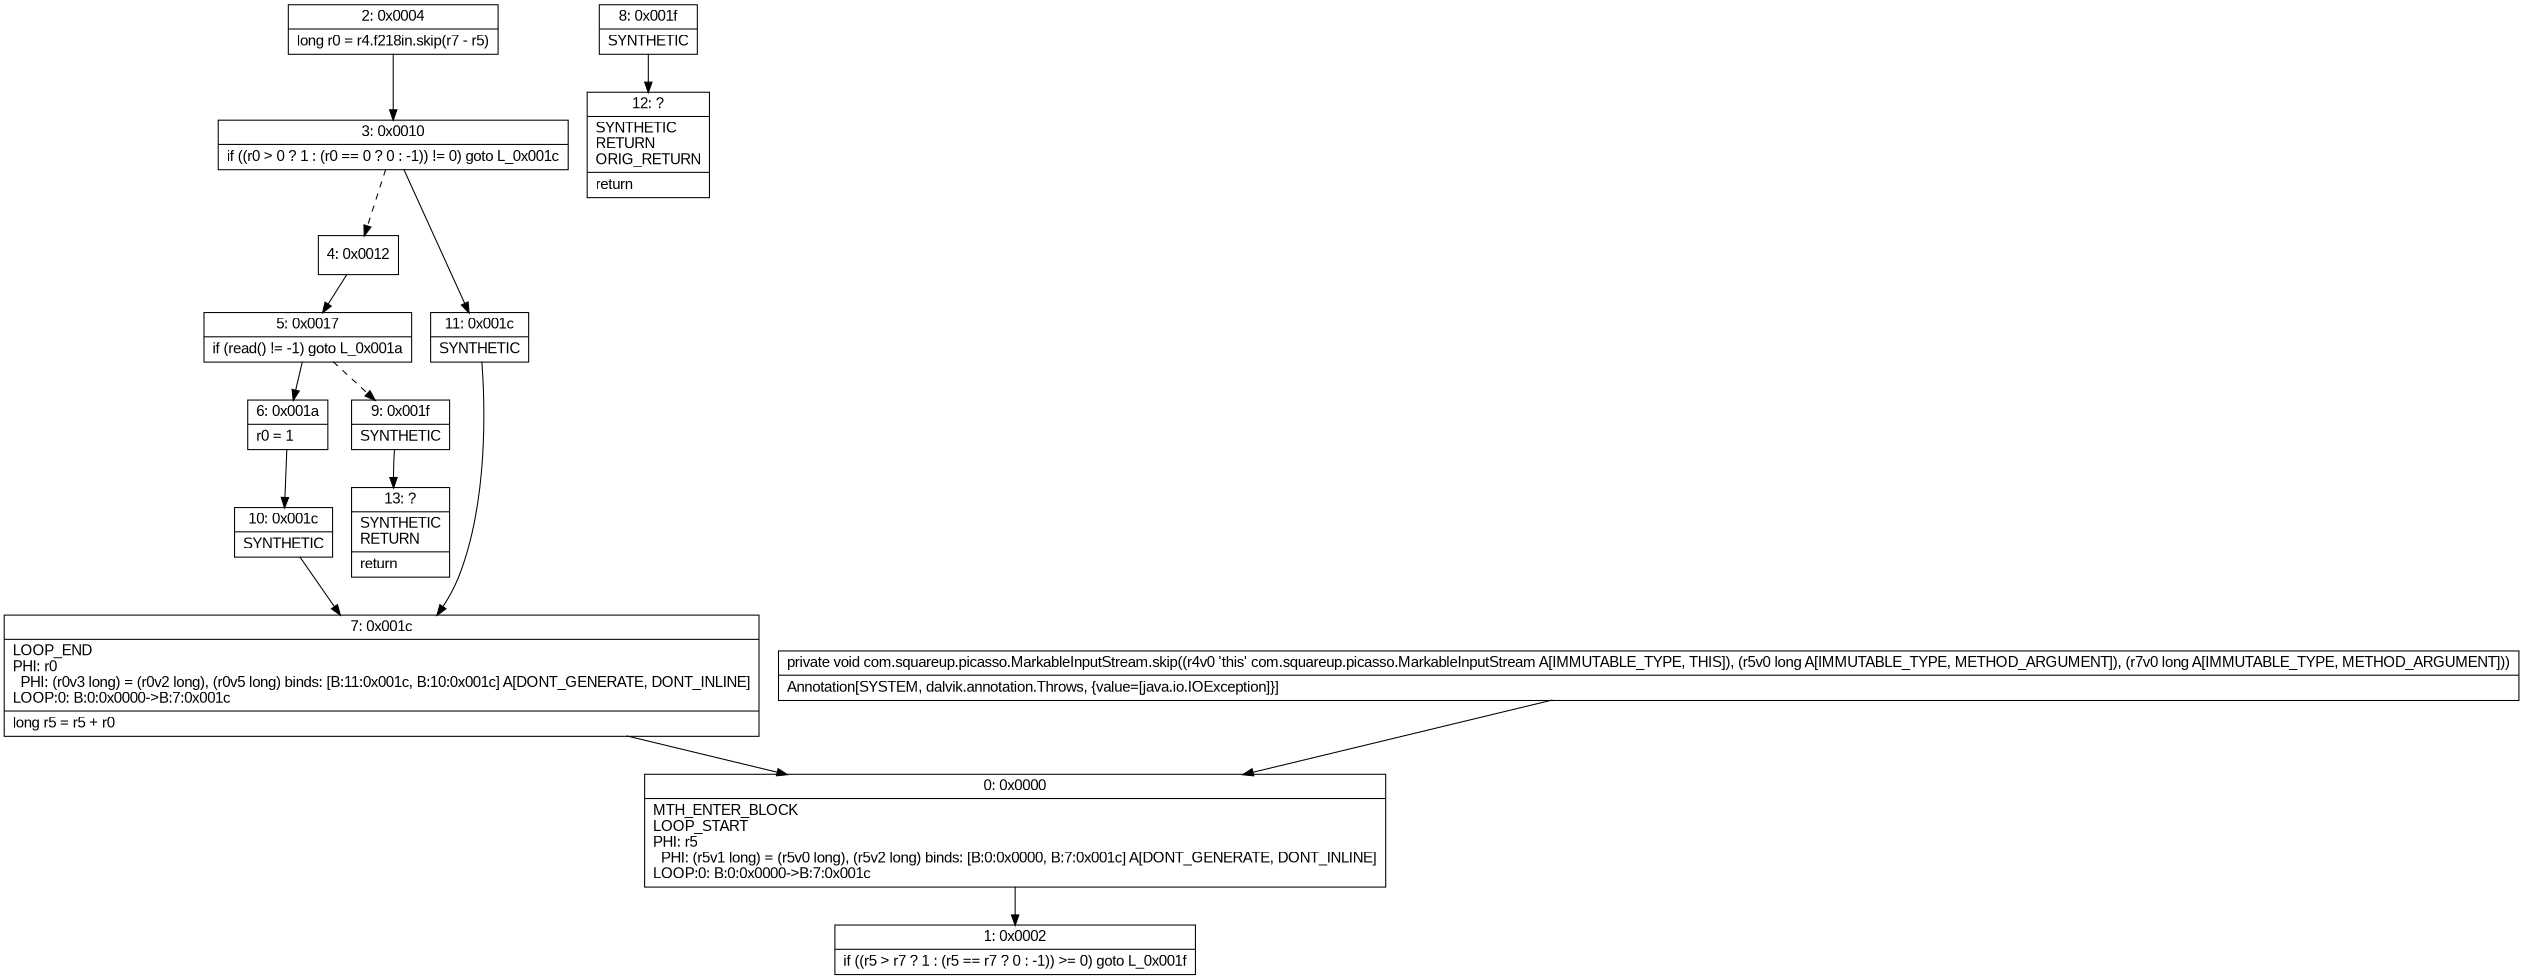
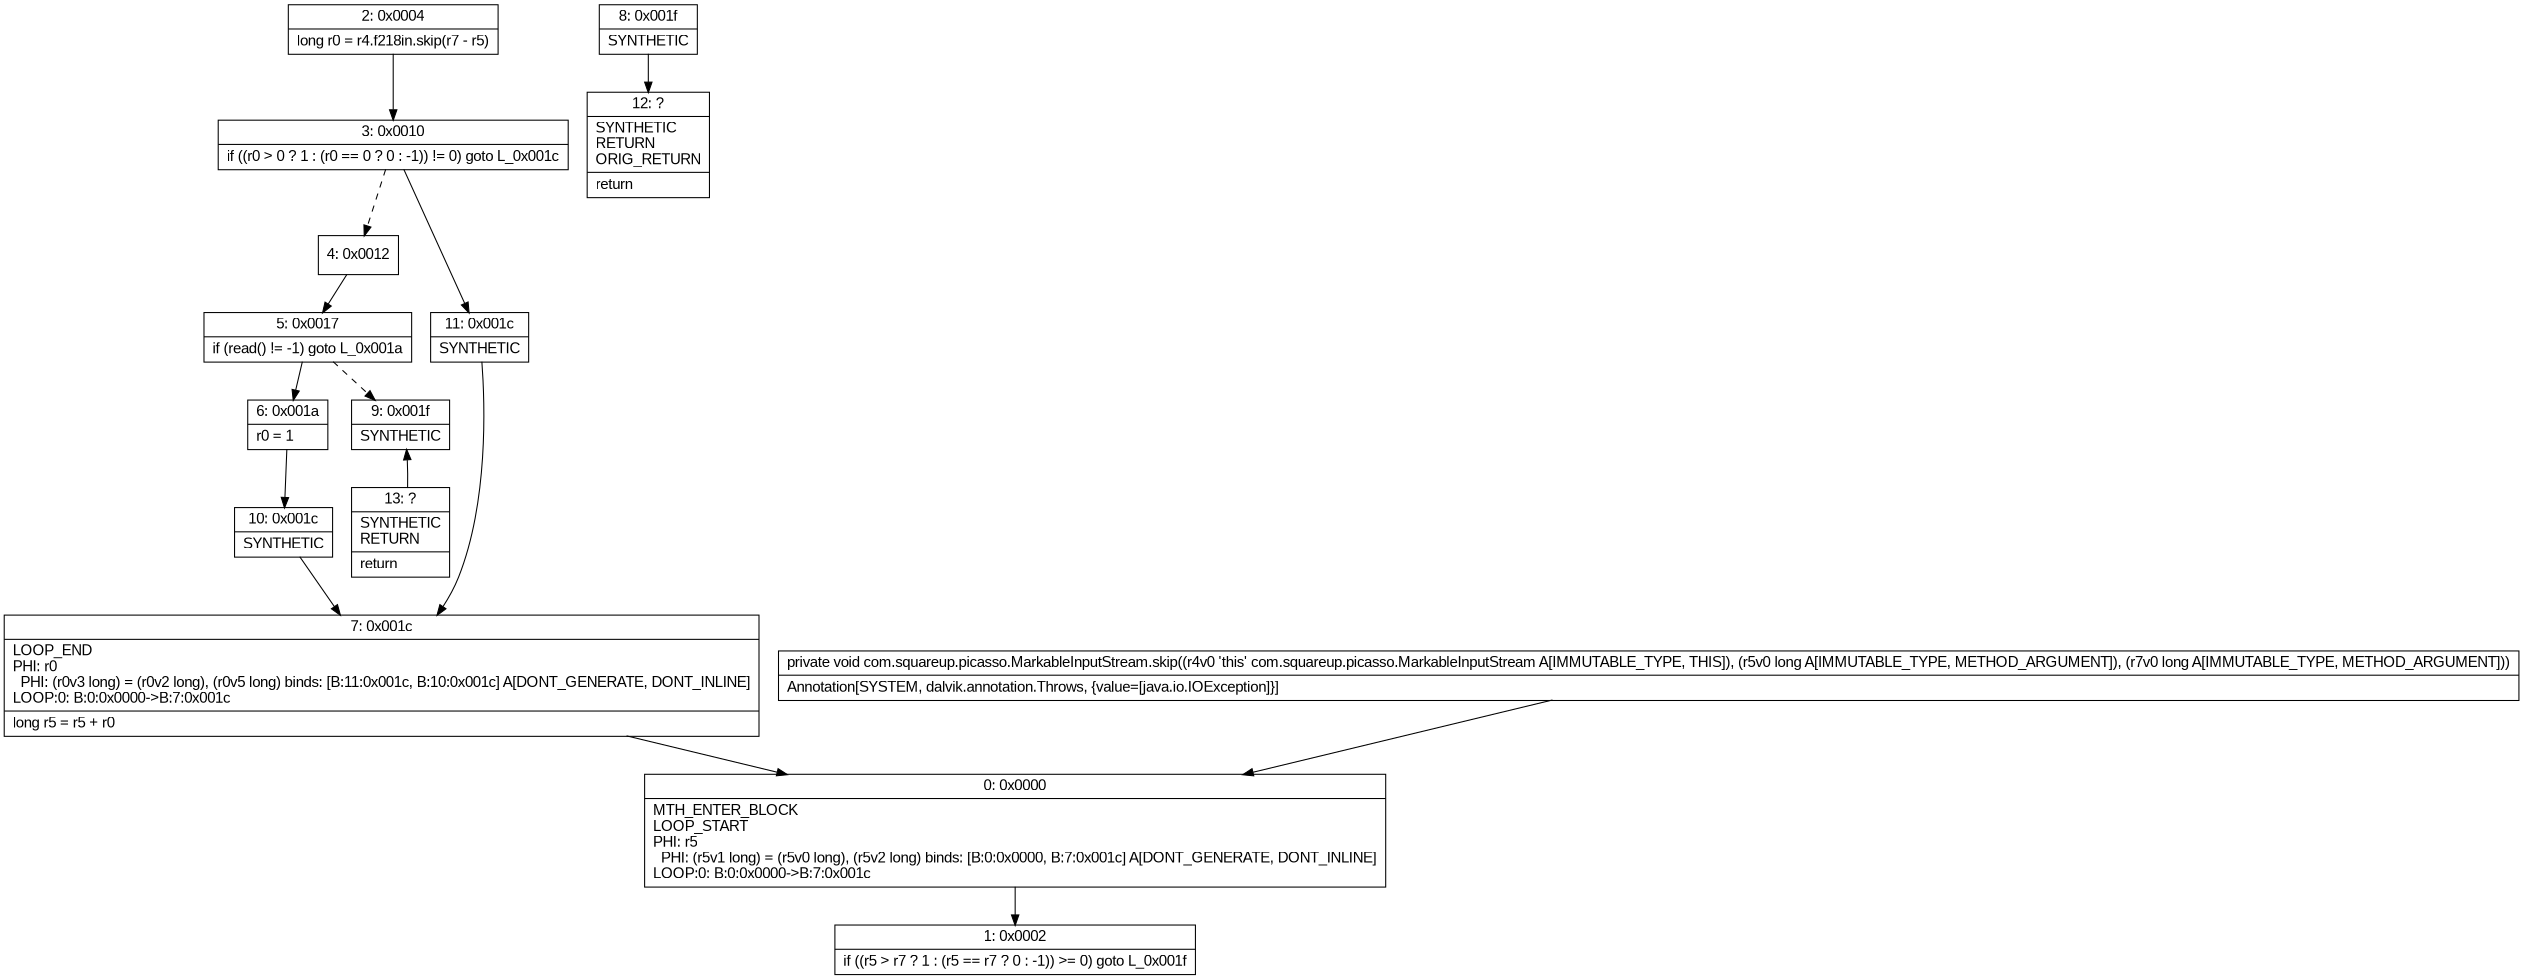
edge "9: 0x001f" -> "13: ?": reversed
